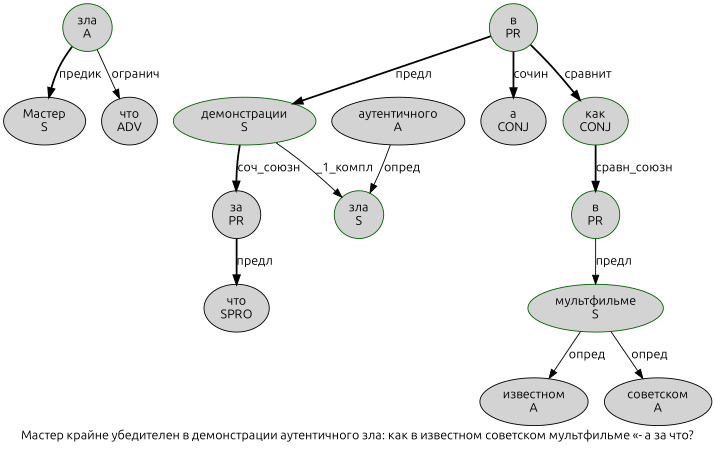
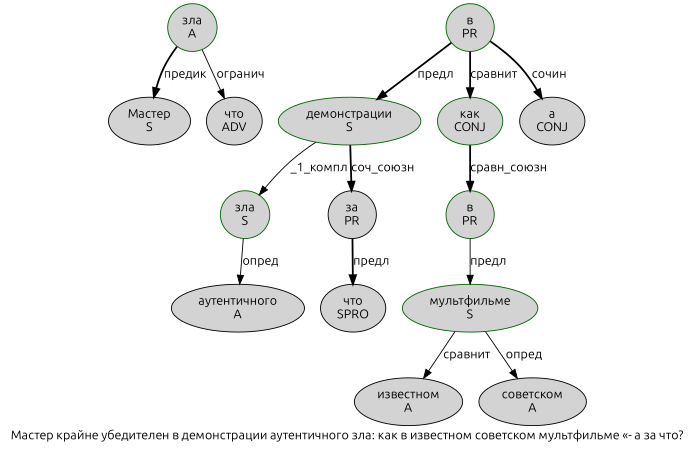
edge "аутентичного A" -> "зла S": reversed
edge "мультфильме S" -> "известном A": label "опред" -> "сравнит"
